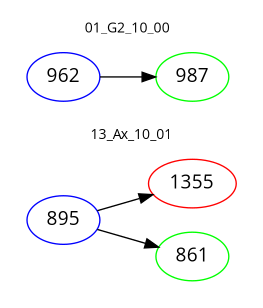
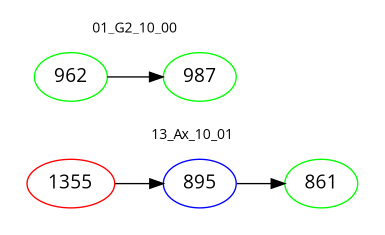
node "962": color blue -> green
edge "895" -> "1355": reversed
